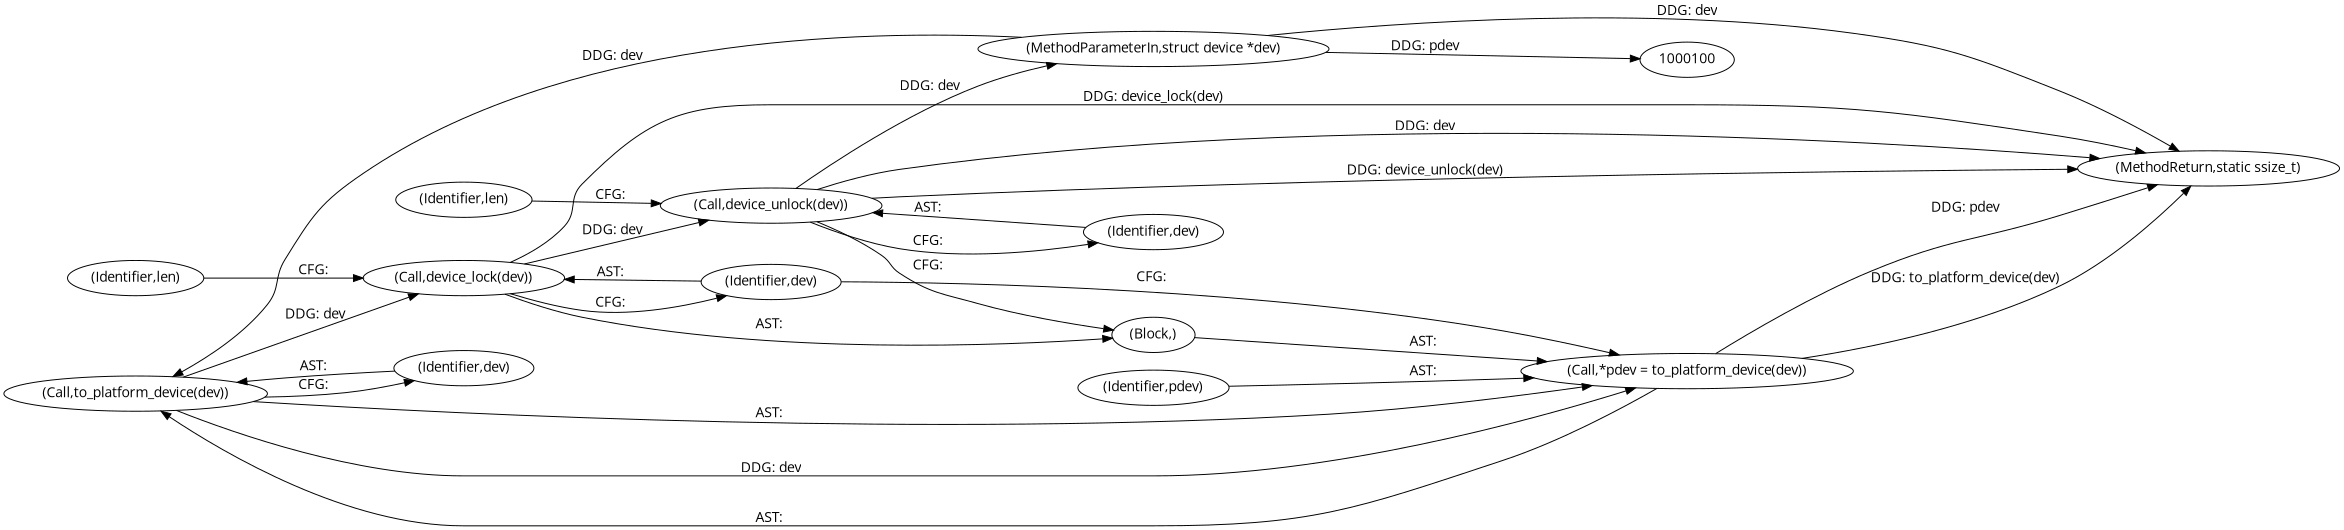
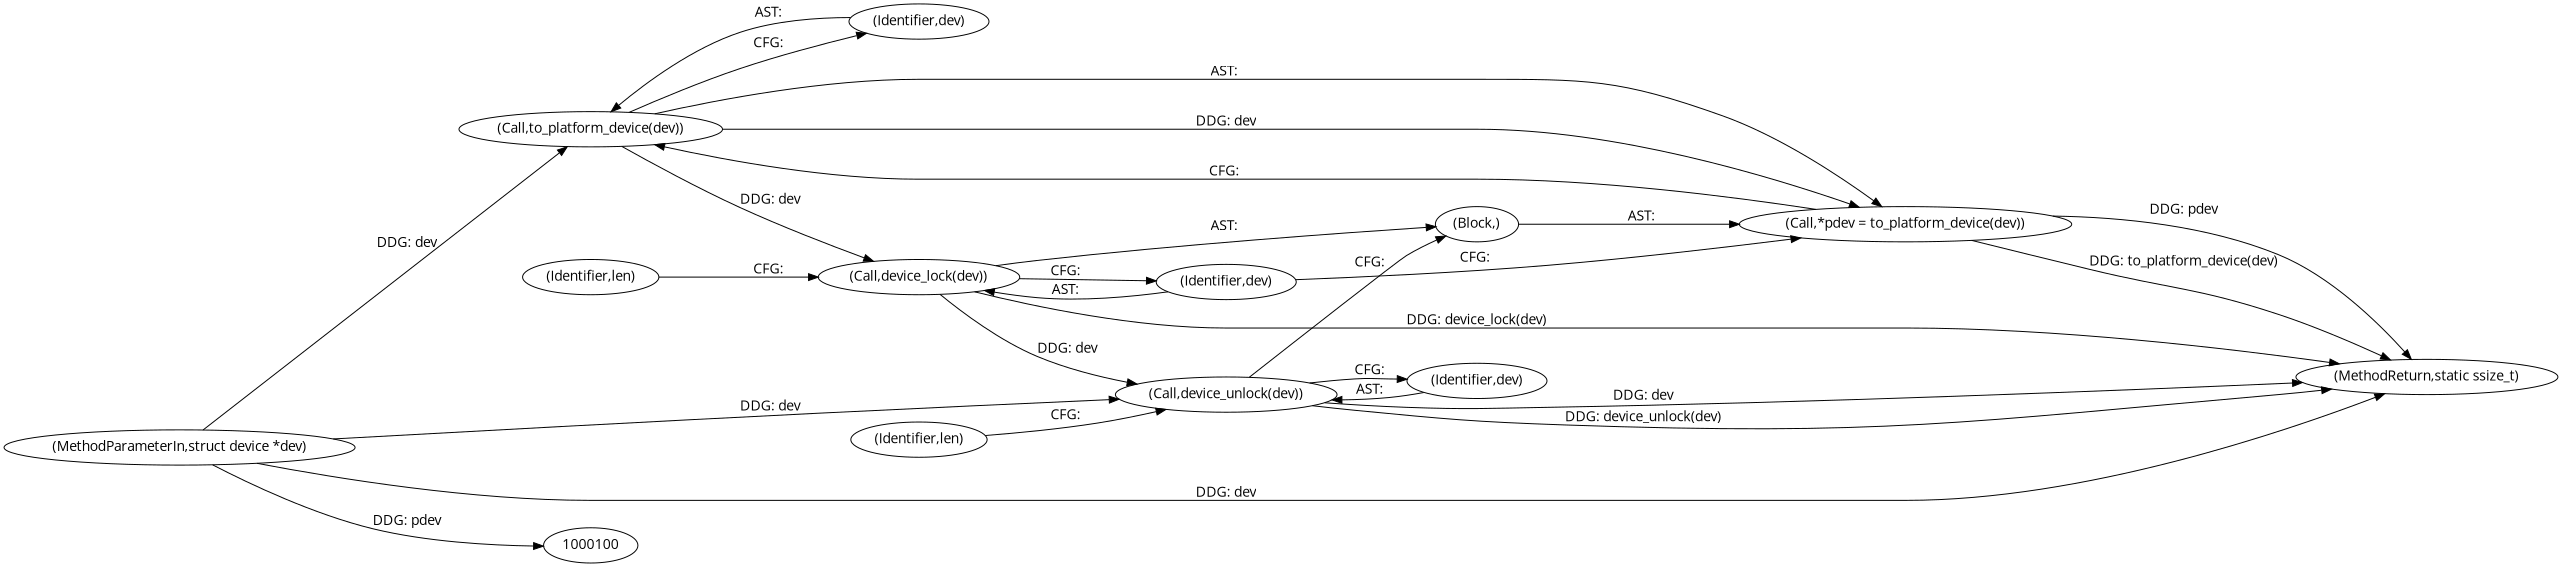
edge "(Call,device_unlock(dev))" -> "(MethodParameterIn,struct device *dev)": reversed
node "(Identifier,pdev)": removed
edge "(Call,*pdev = to_platform_device(dev))" -> "(Call,to_platform_device(dev))": label "AST: " -> "CFG: "
